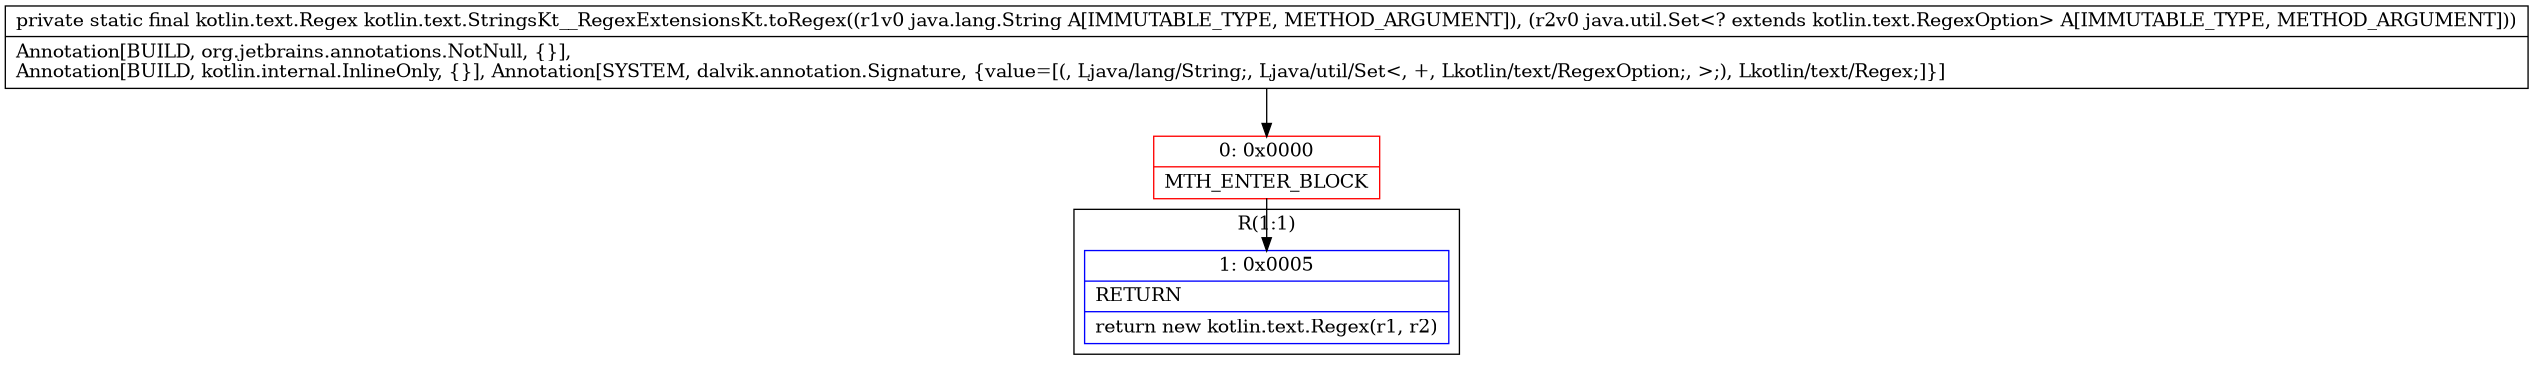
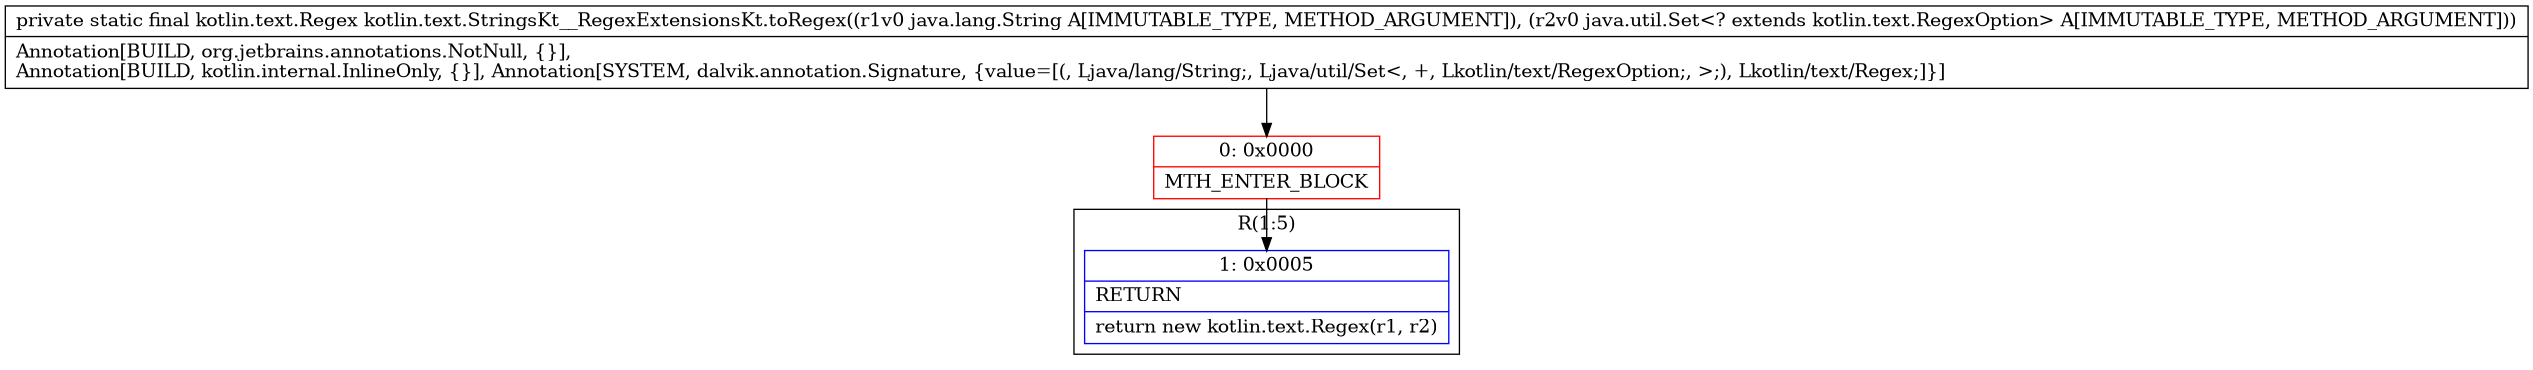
cluster "R(1:1)": label "R(1:1)" -> "R(1:5)"
